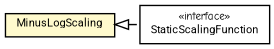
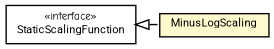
edge "StaticScalingFunction" -> "MinusLogScaling": reversed
